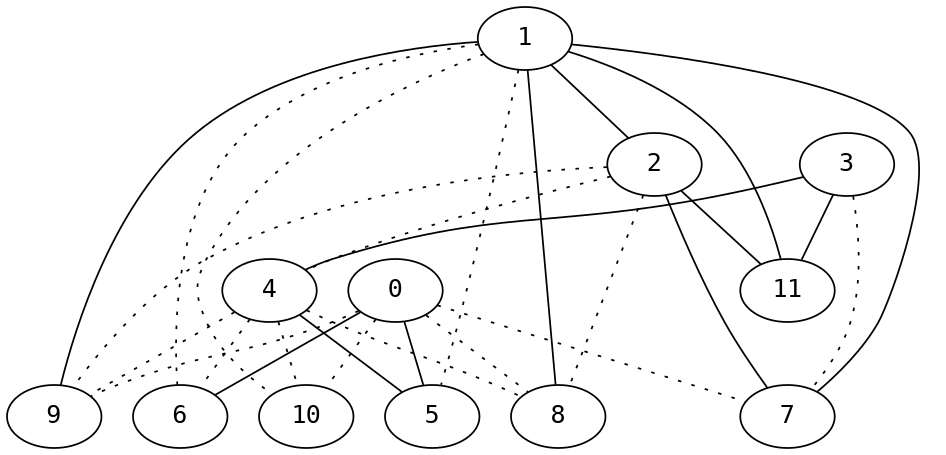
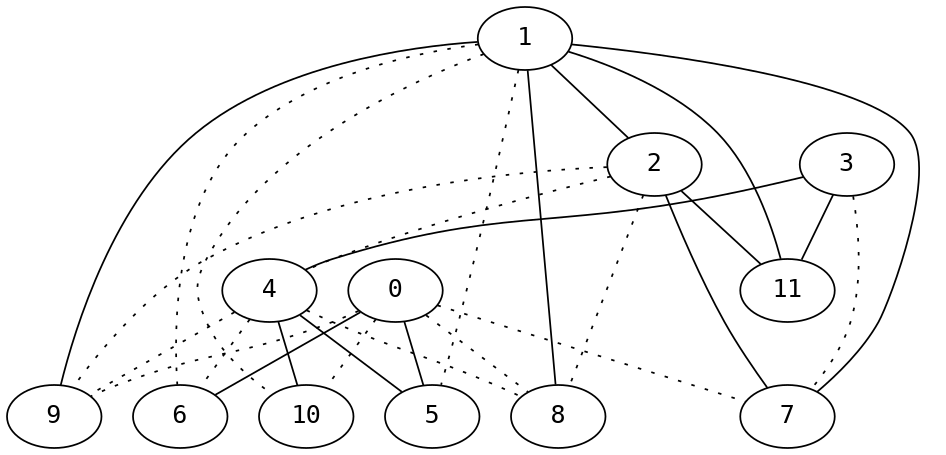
edge "4" -- "10": style dotted -> solid
